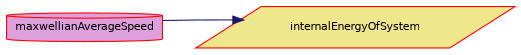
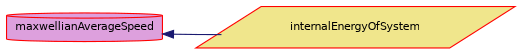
edge "maxwellianAverageSpeed" -> "internalEnergyOfSystem": reversed
